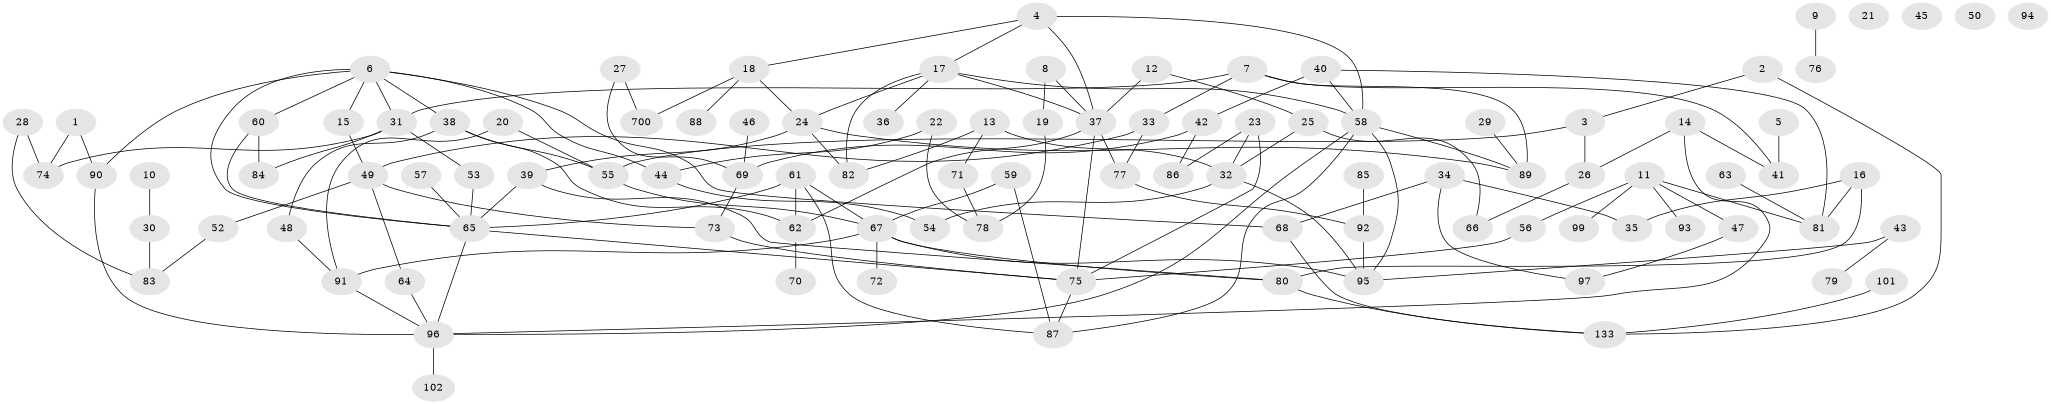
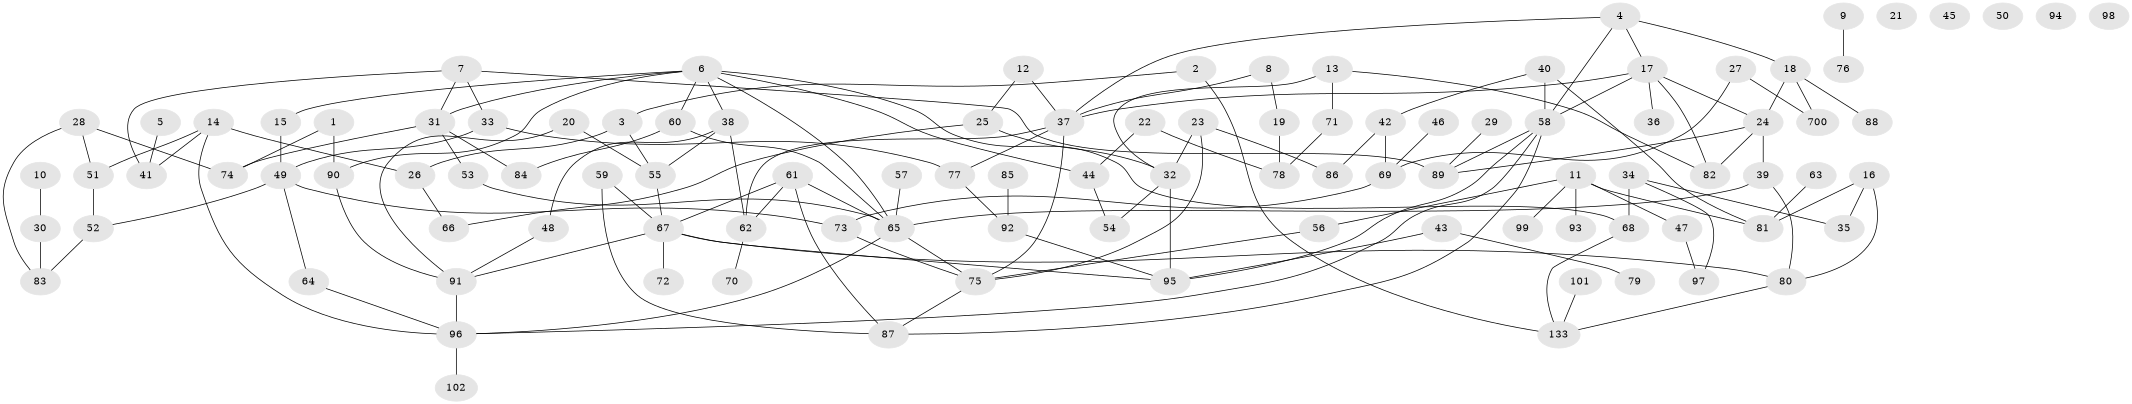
node "98": added
node "51": added
edge "90" -- "96": now "90" -- "91"
